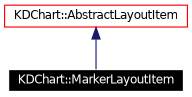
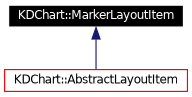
edge "KDChart::MarkerLayoutItem" -> "KDChart::AbstractLayoutItem": reversed
